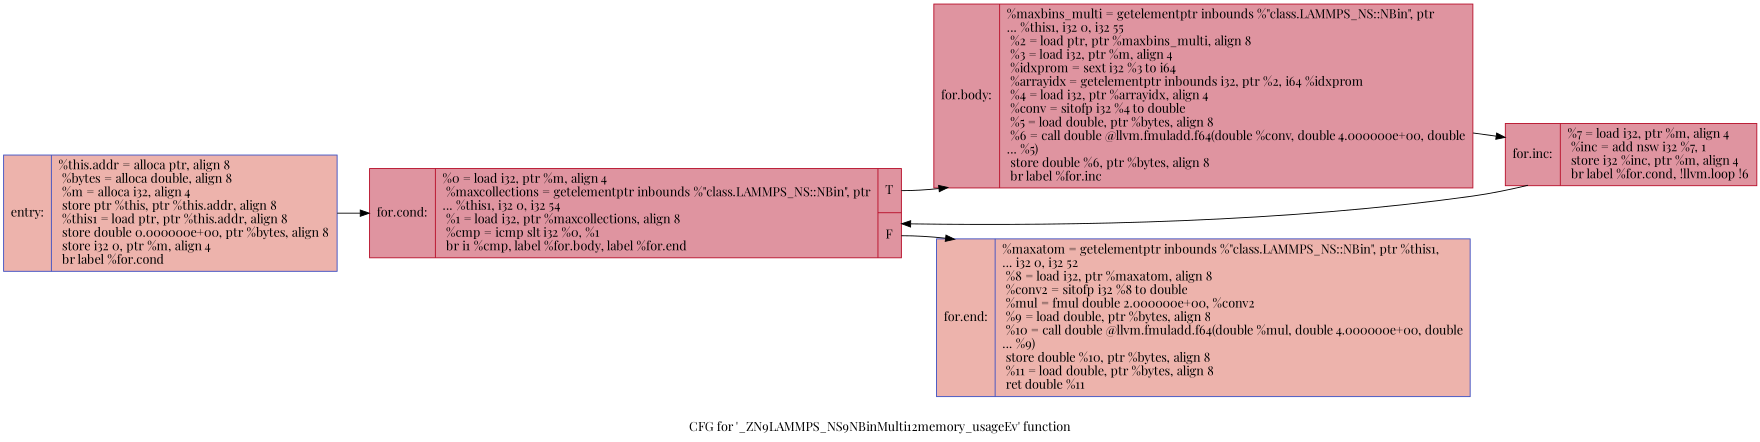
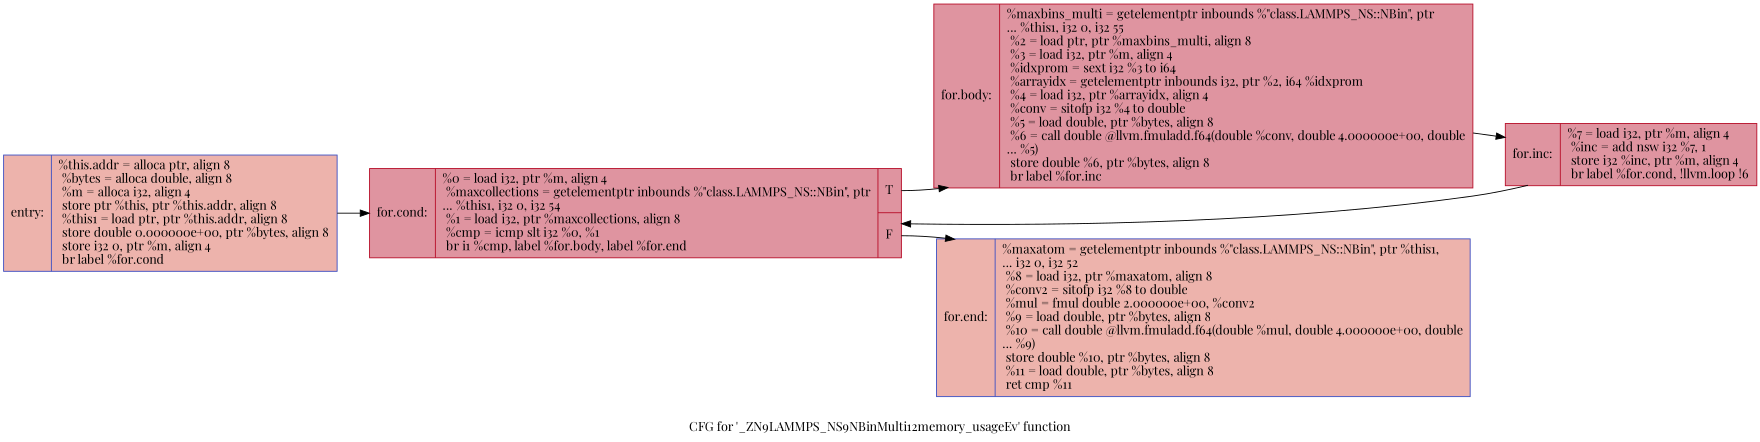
node "for.end:": text "ret double %11" -> "ret cmp %11"
